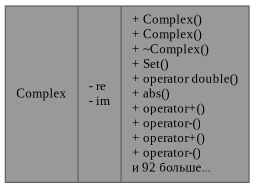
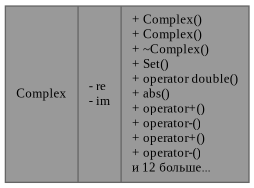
node "Complex": text "и 92 больше..." -> "и 12 больше..."
